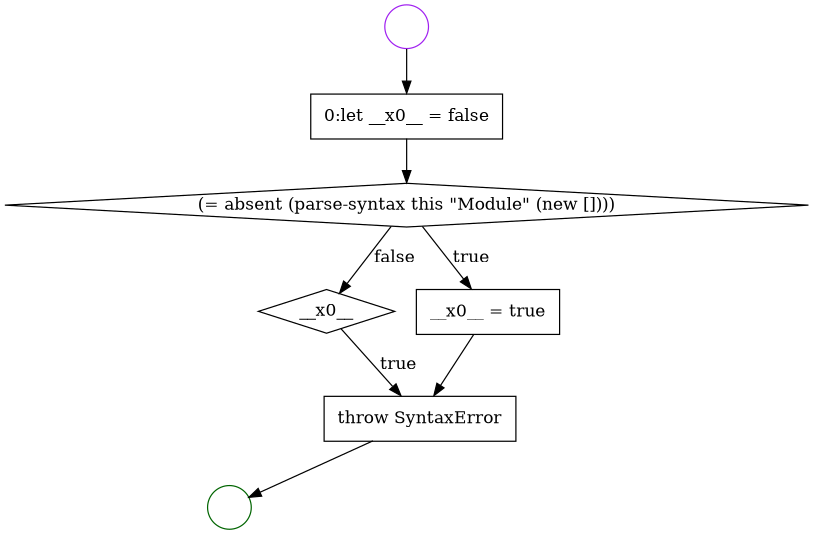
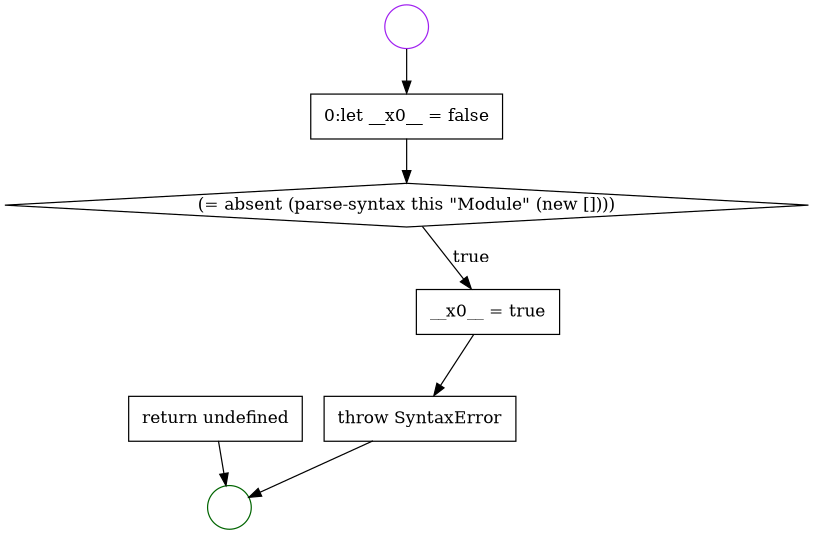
node "__x0__": removed
node "return undefined": added
